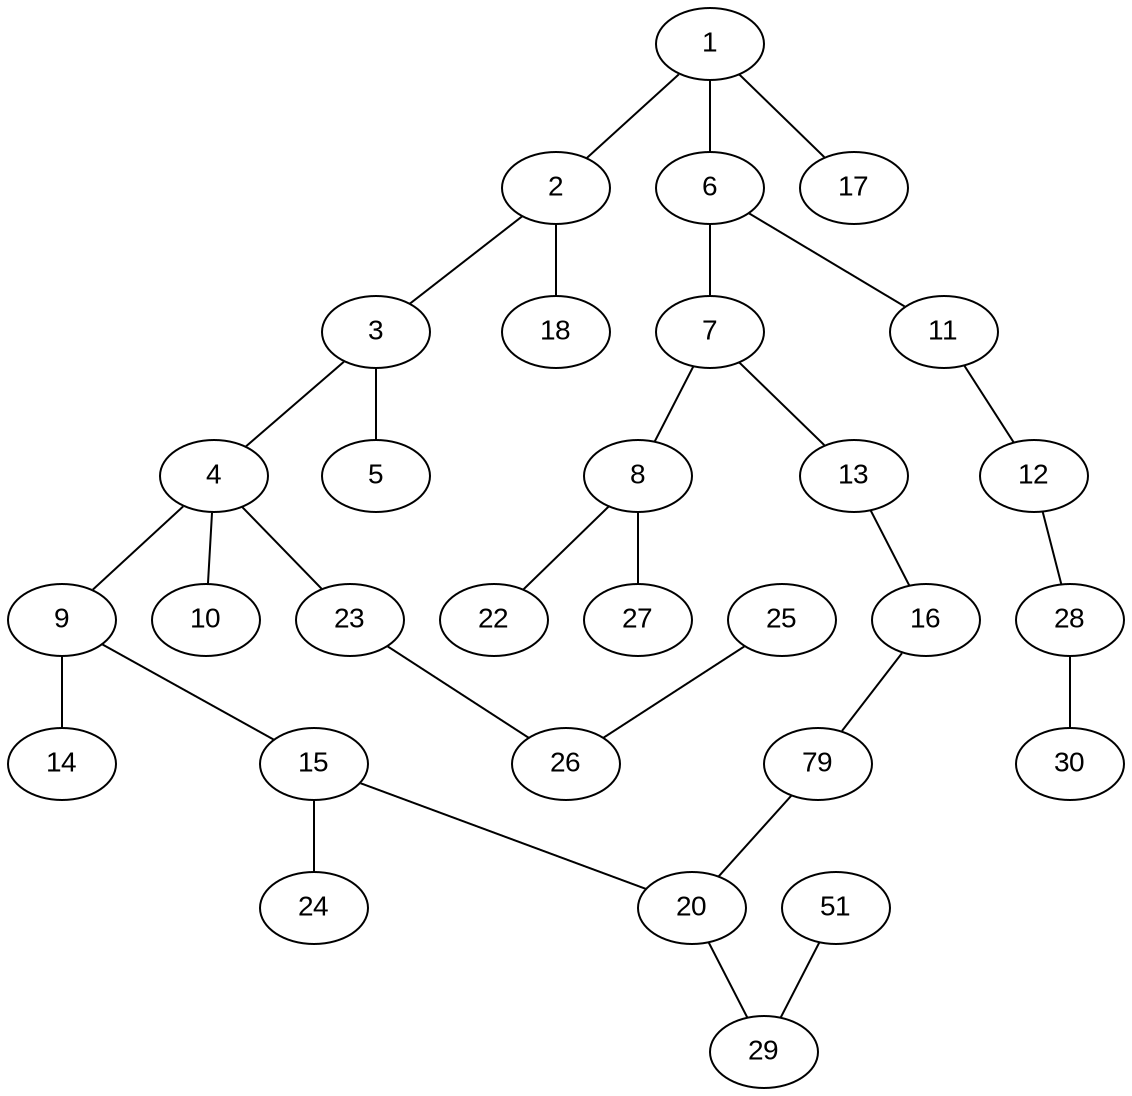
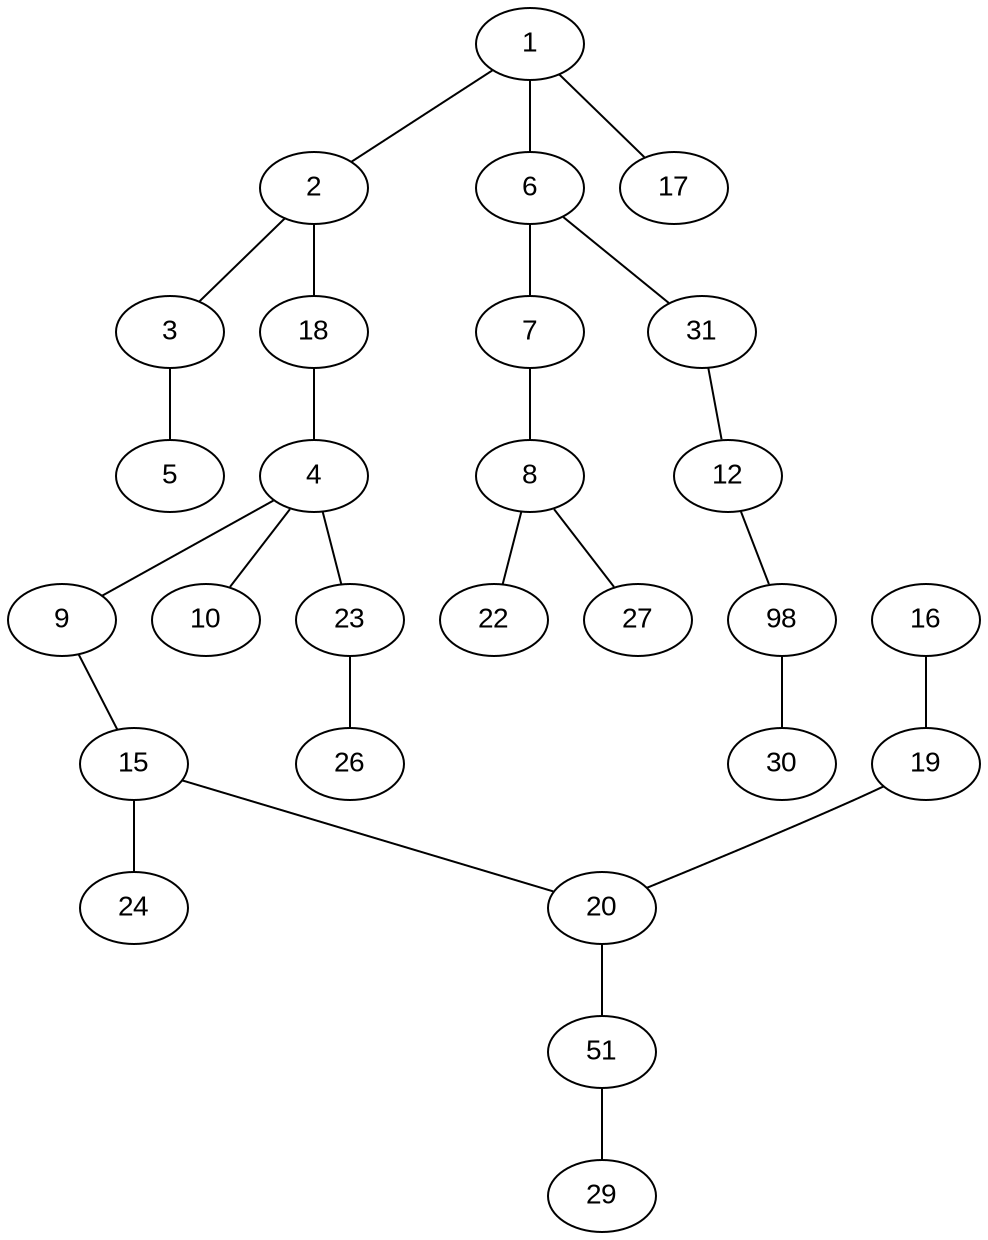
node "11": label "11" -> "31"
edge "3" -- "4": now "18" -- "4"
node "13": removed
node "25": removed
node "28": label "28" -> "98"
node "14": removed
node "79": label "79" -> "19"
edge "20" -- "29": now "20" -- "51"
